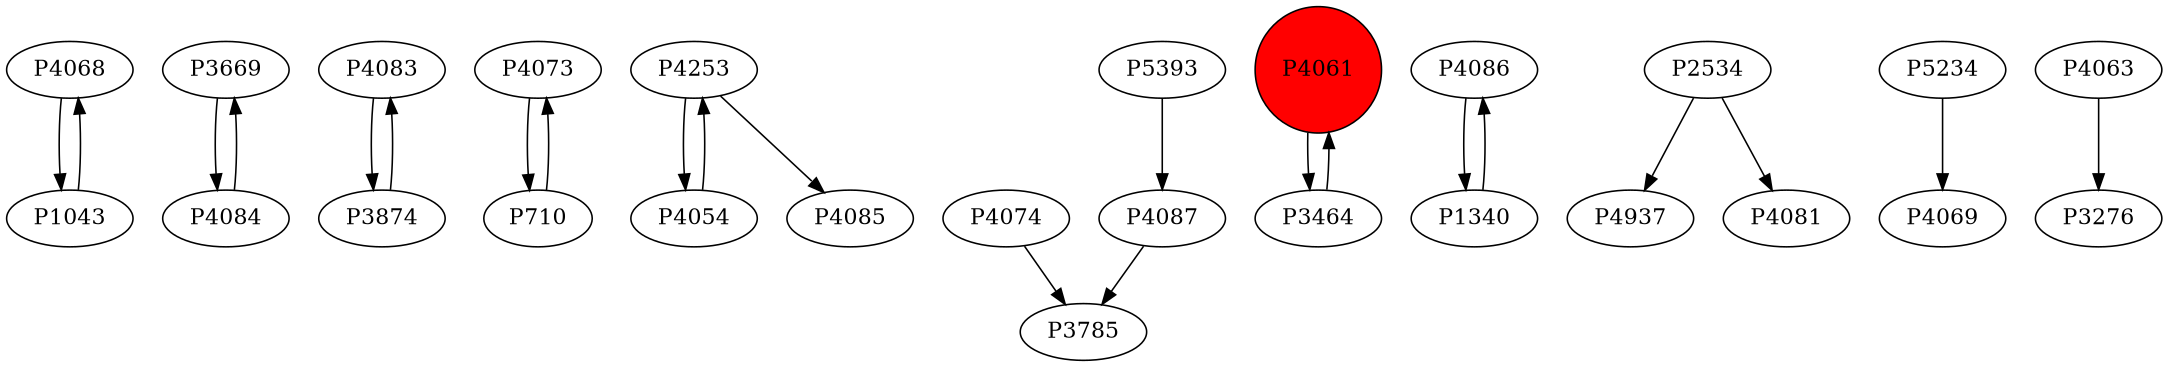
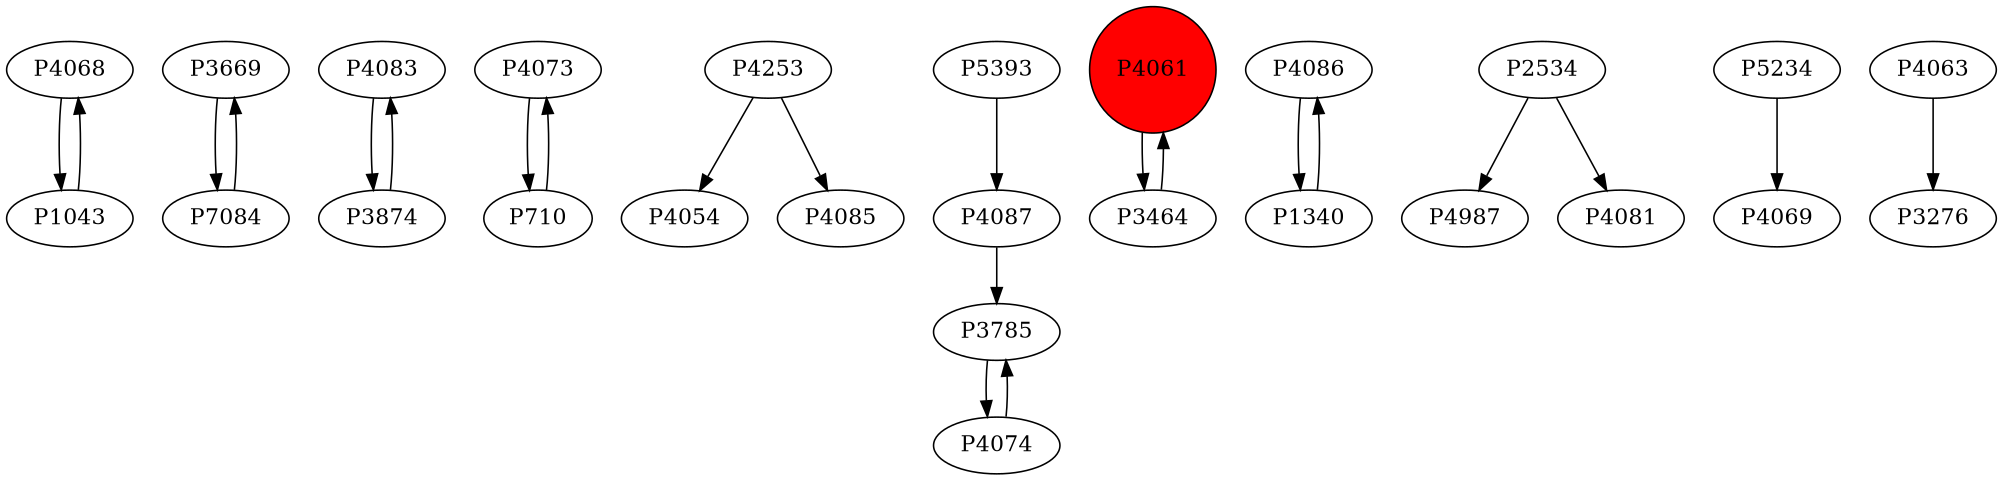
edge "P4054" -> "P4253": removed
node "P4084": label "P4084" -> "P7084"
node "P4937": label "P4937" -> "P4987"
edge "P3785" -> "P4074": added
